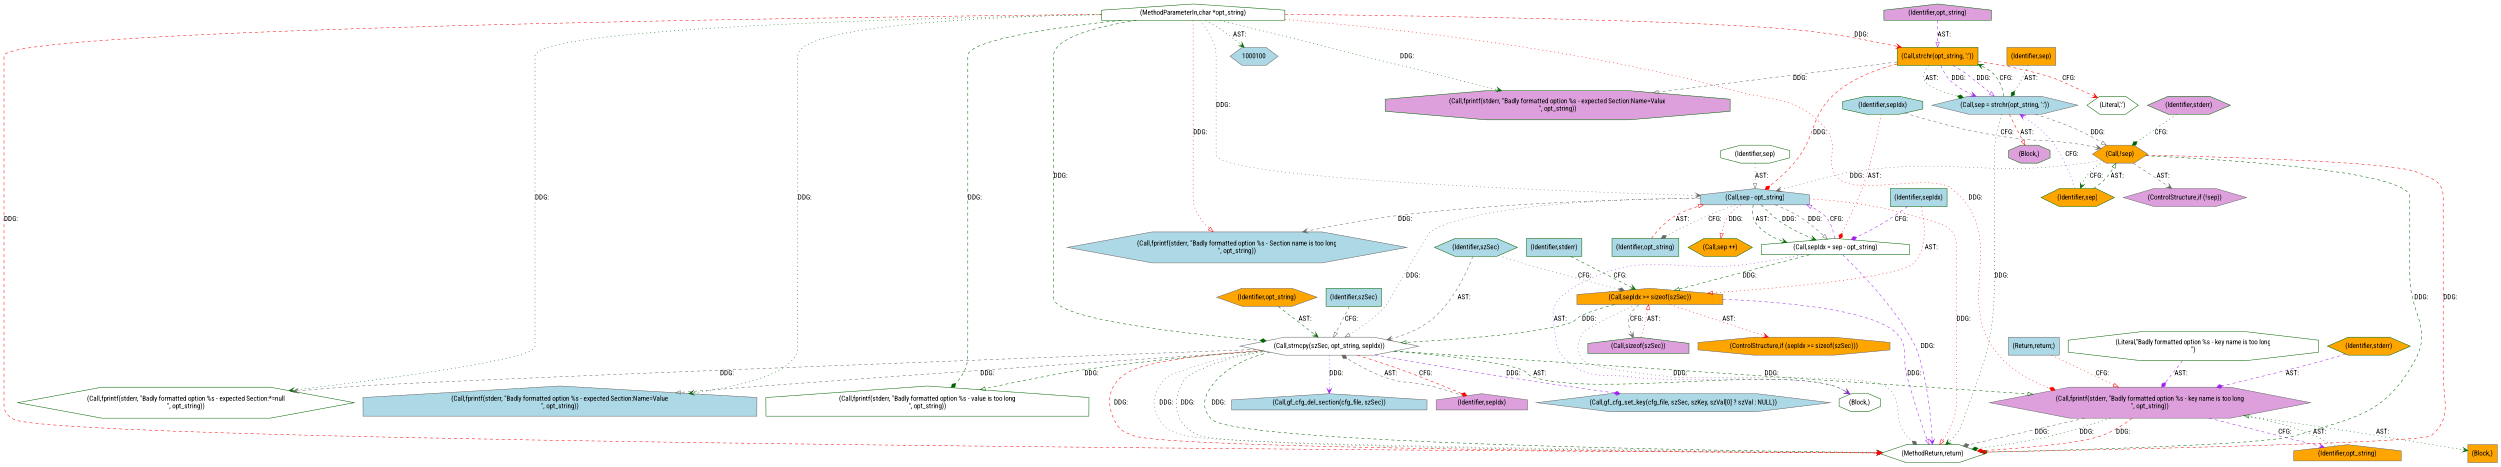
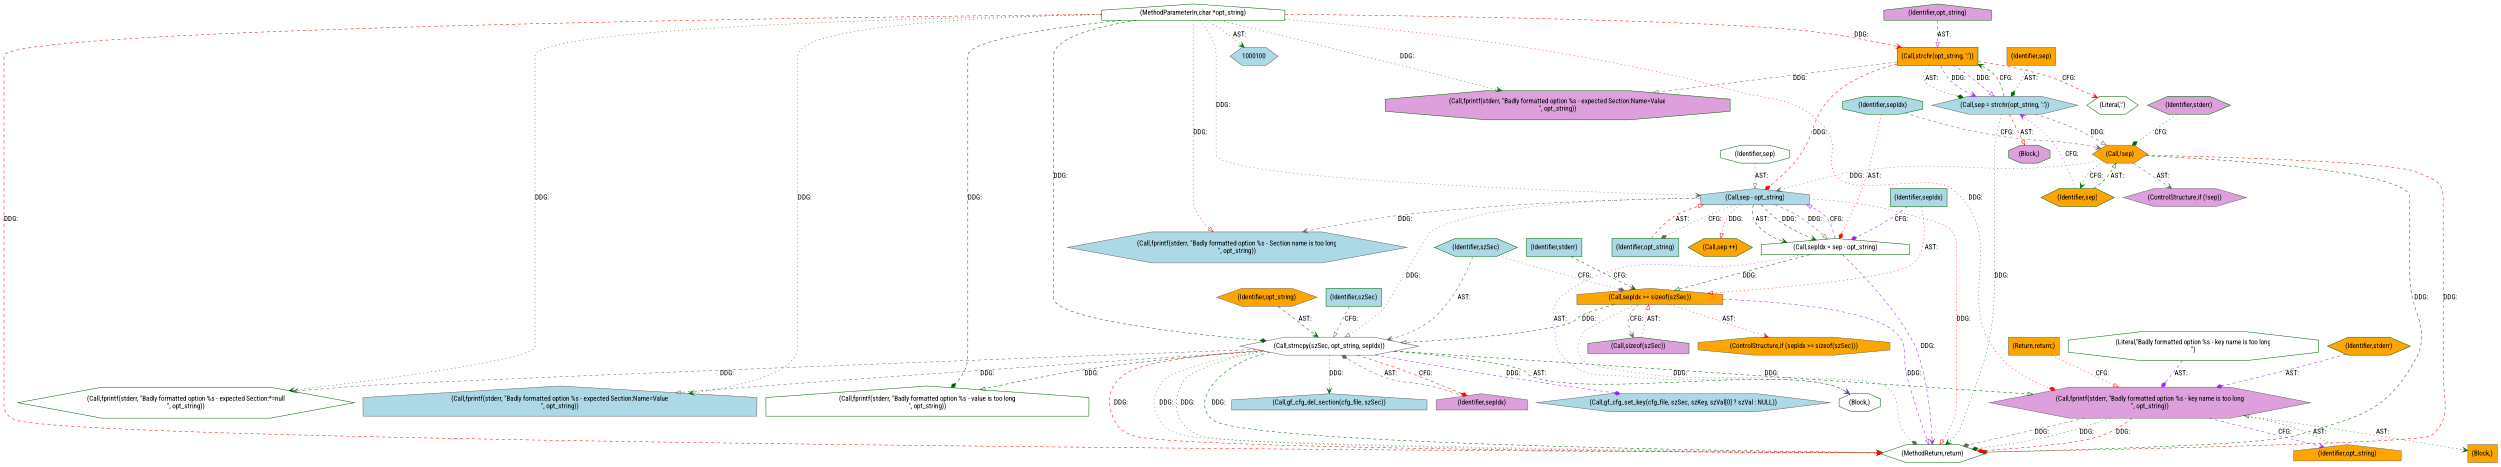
node "(Return,return;)": fillcolor lightblue -> orange
edge "(Call,strncpy(szSec, opt_string, sepIdx))" -> "(Call,gf_cfg_del_section(cfg_file, szSec))": color purple -> darkgreen
